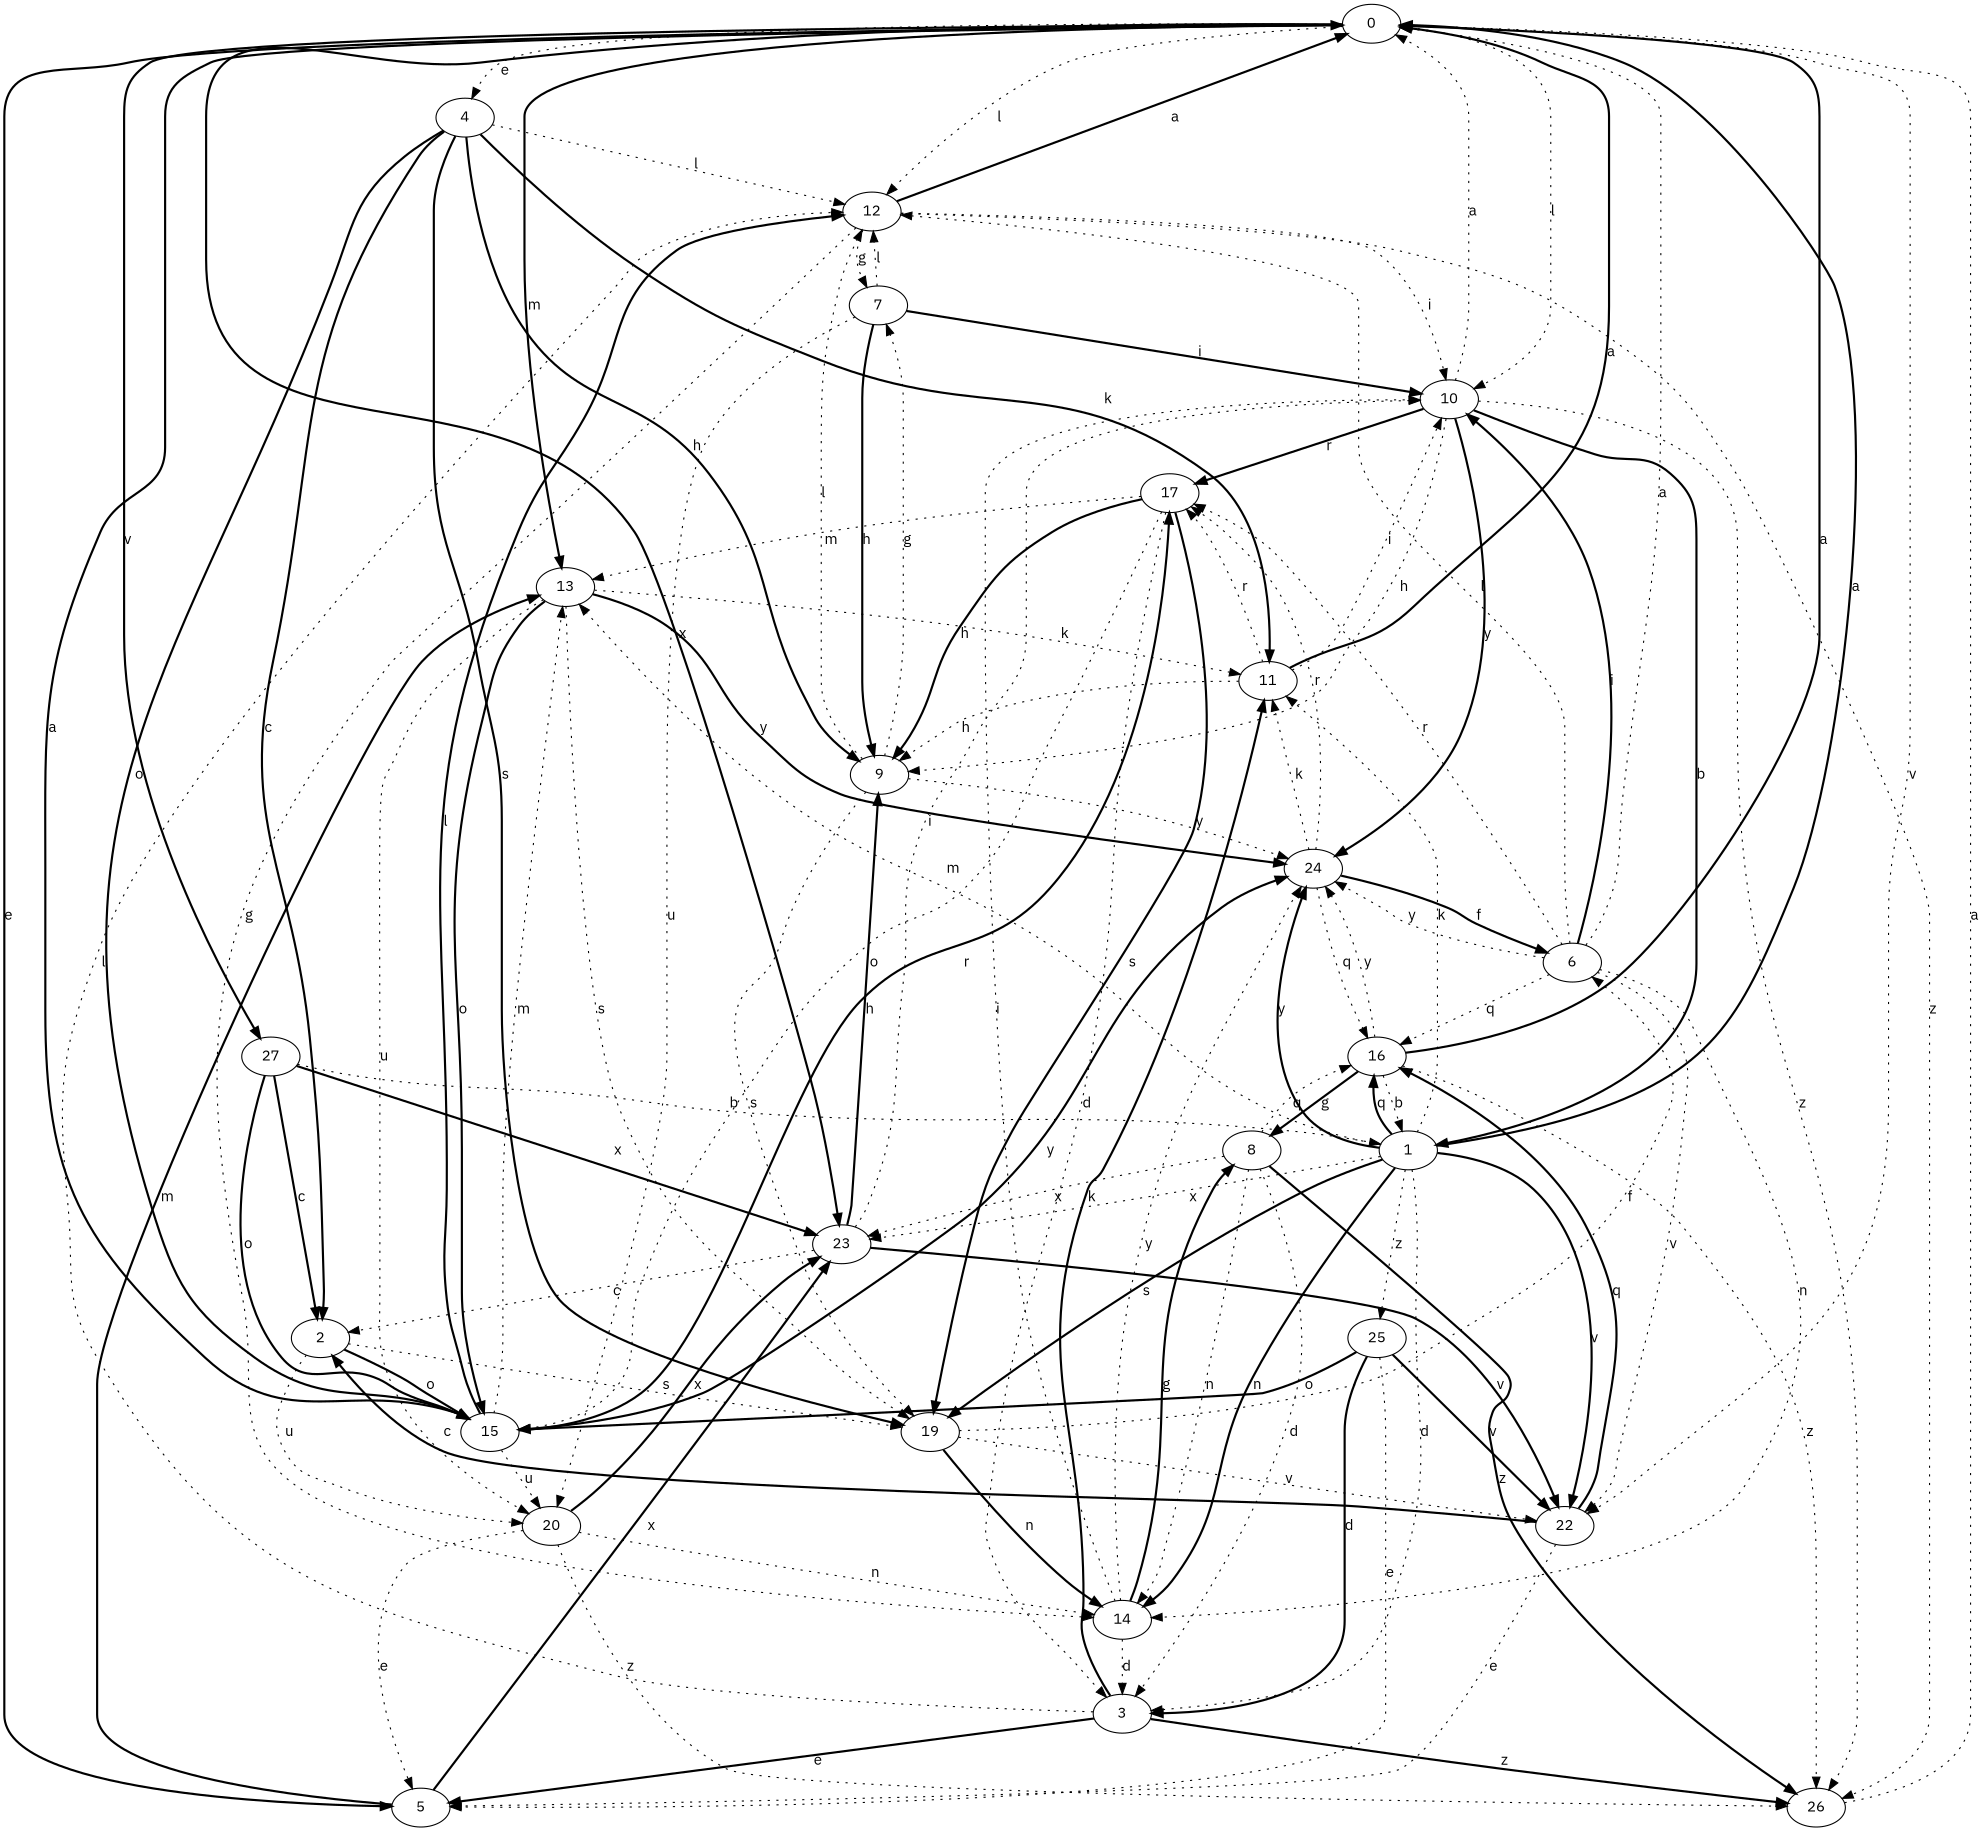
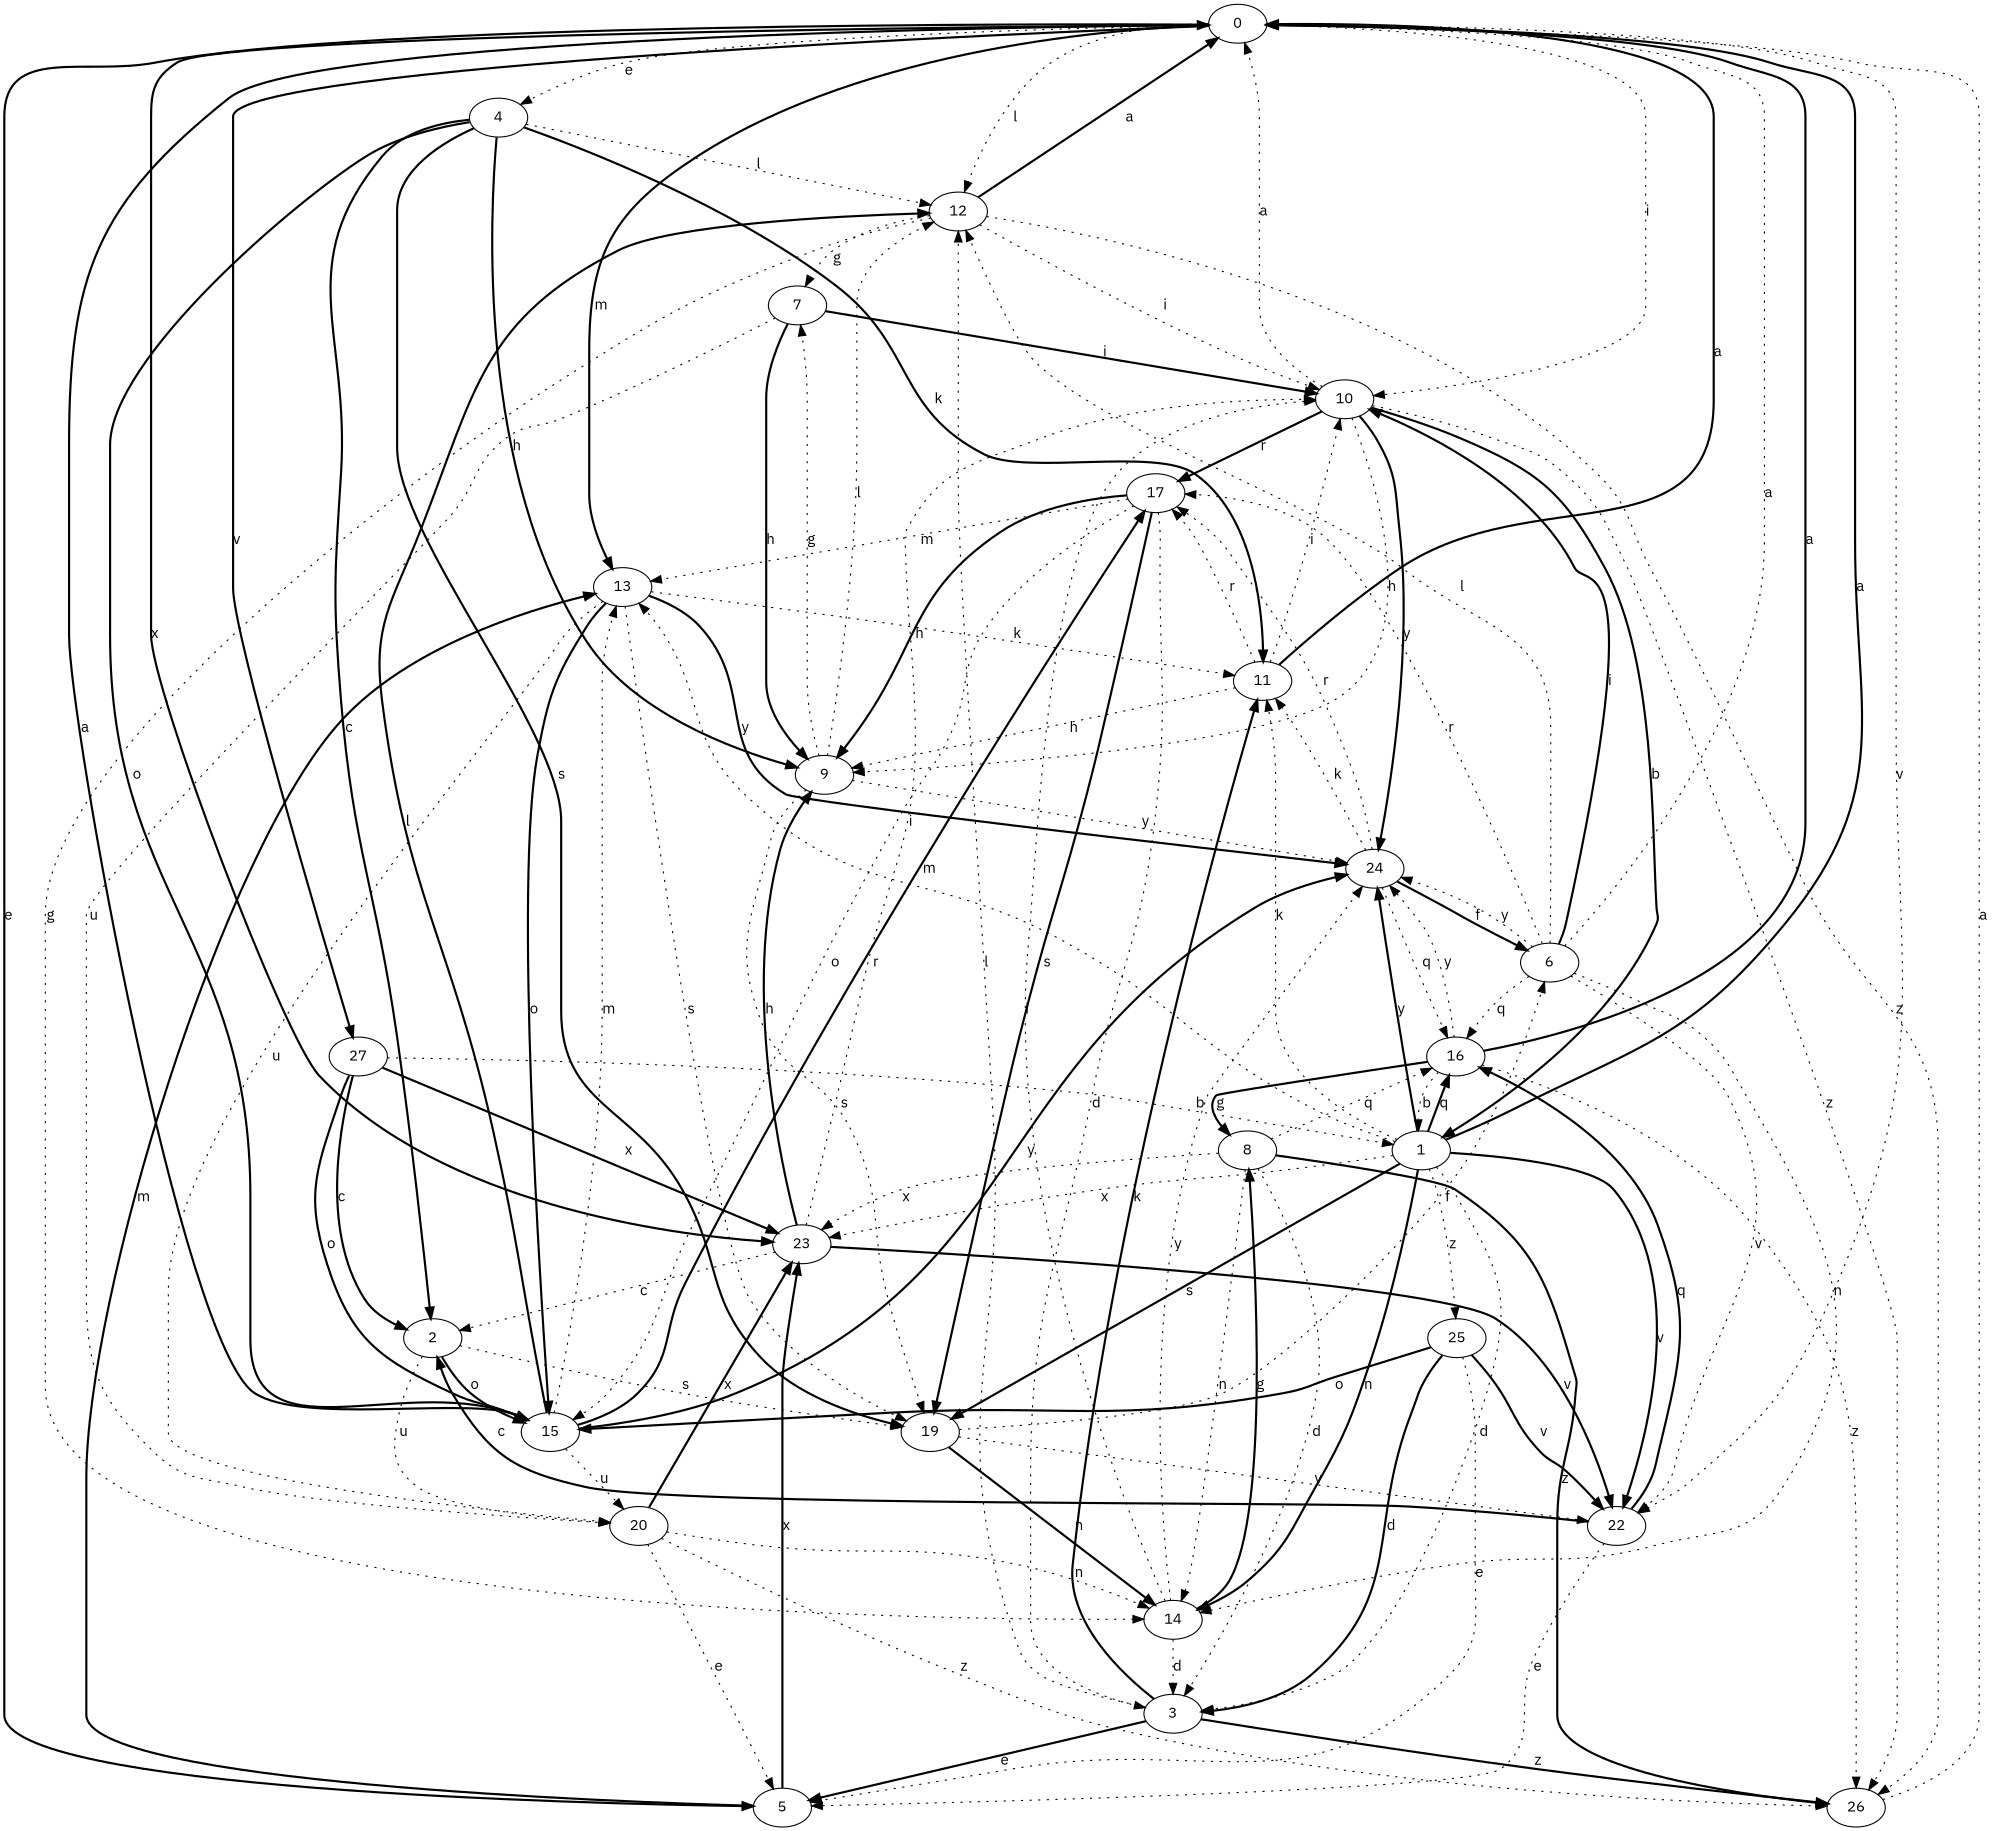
edge "0" -> "10": label "l" -> "i"
edge "7" -> "12": removed, label "l"
